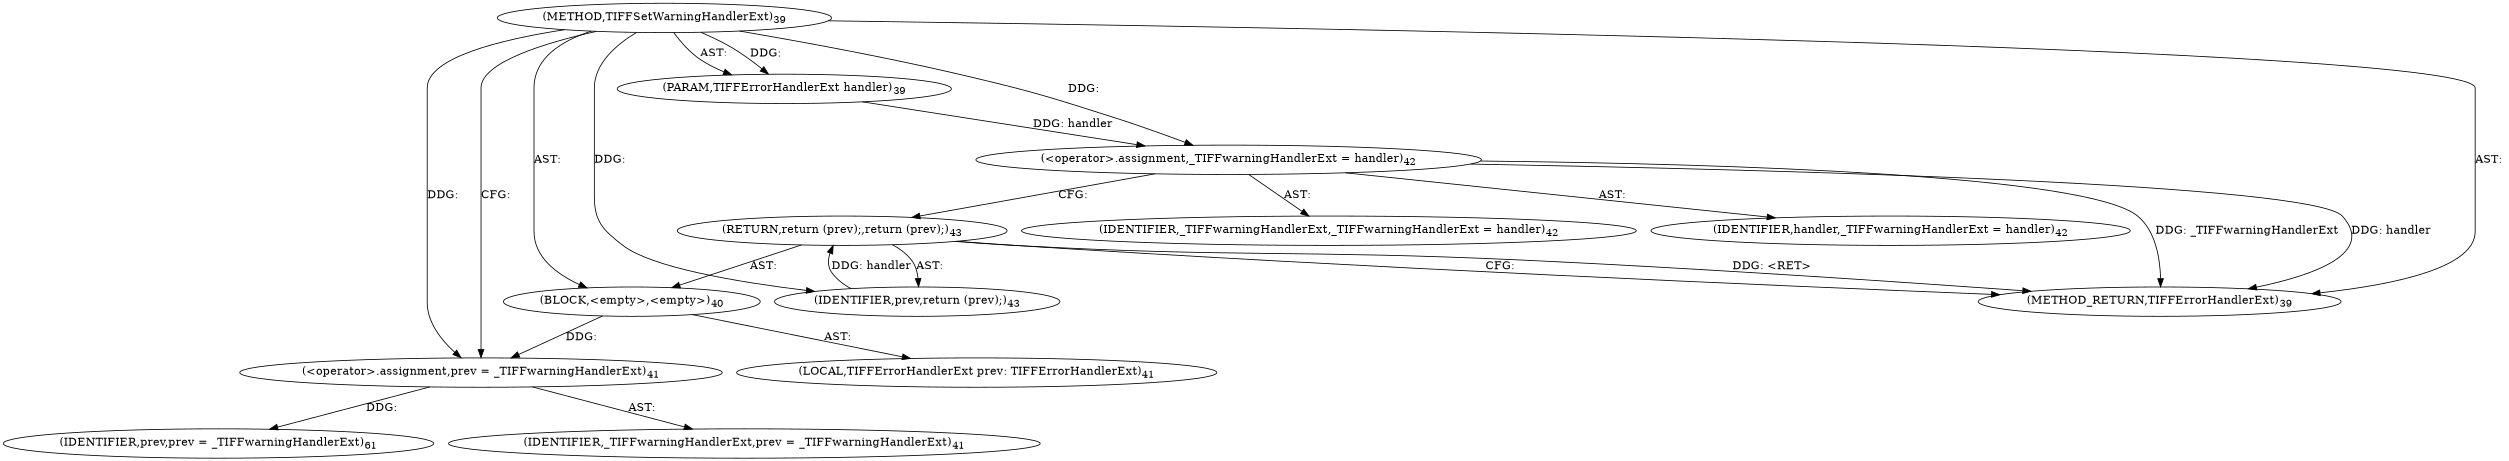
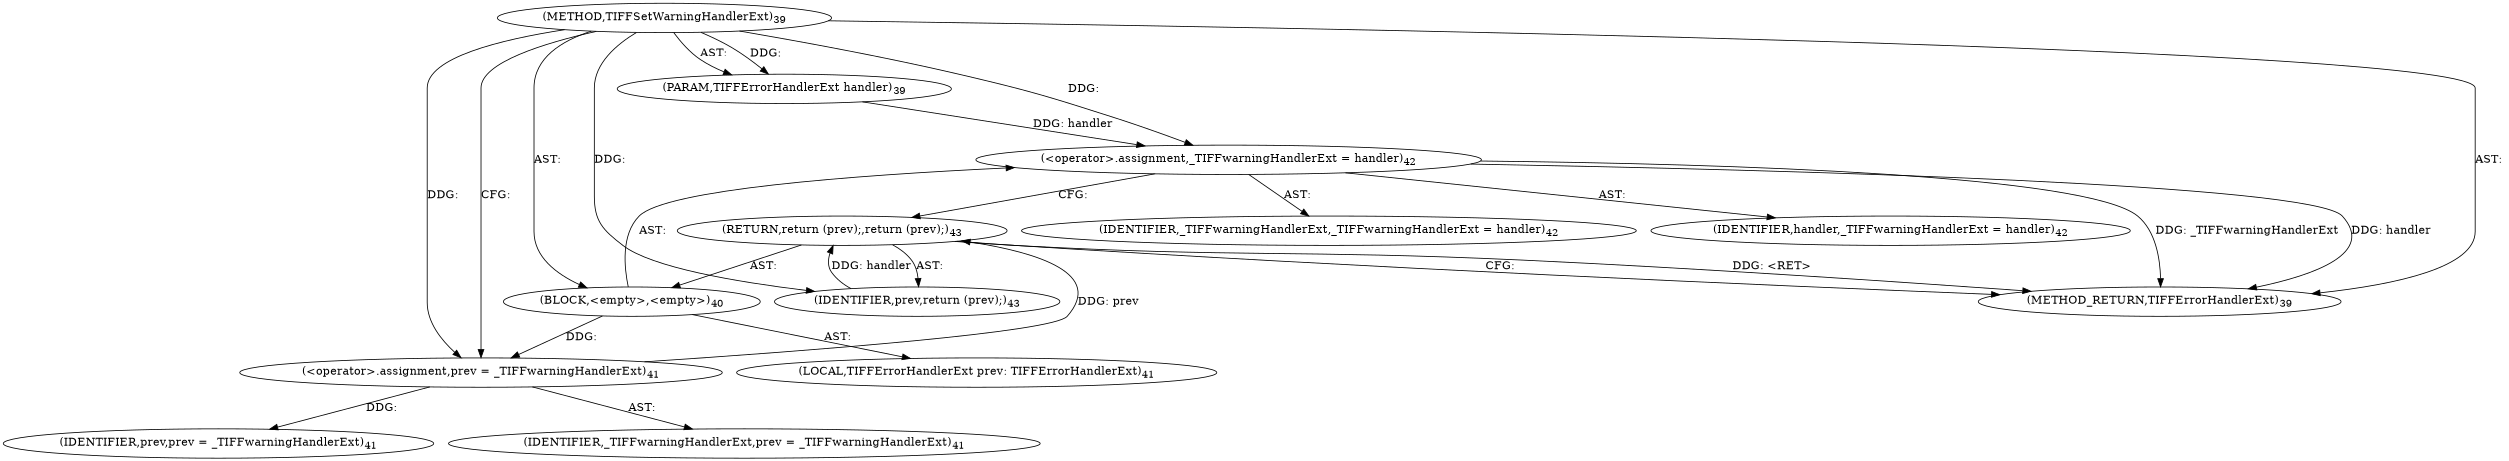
edge "(BLOCK,<empty>,<empty>)" -> "(<operator>.assignment,_TIFFwarningHandlerExt = handler)": added, label "AST:"
edge "(<operator>.assignment,prev = _TIFFwarningHandlerExt)" -> "(RETURN,return (prev);,return (prev);)": added, label "DDG: prev"
node "(IDENTIFIER,prev,prev = _TIFFwarningHandlerExt)": text "61" -> "41"
